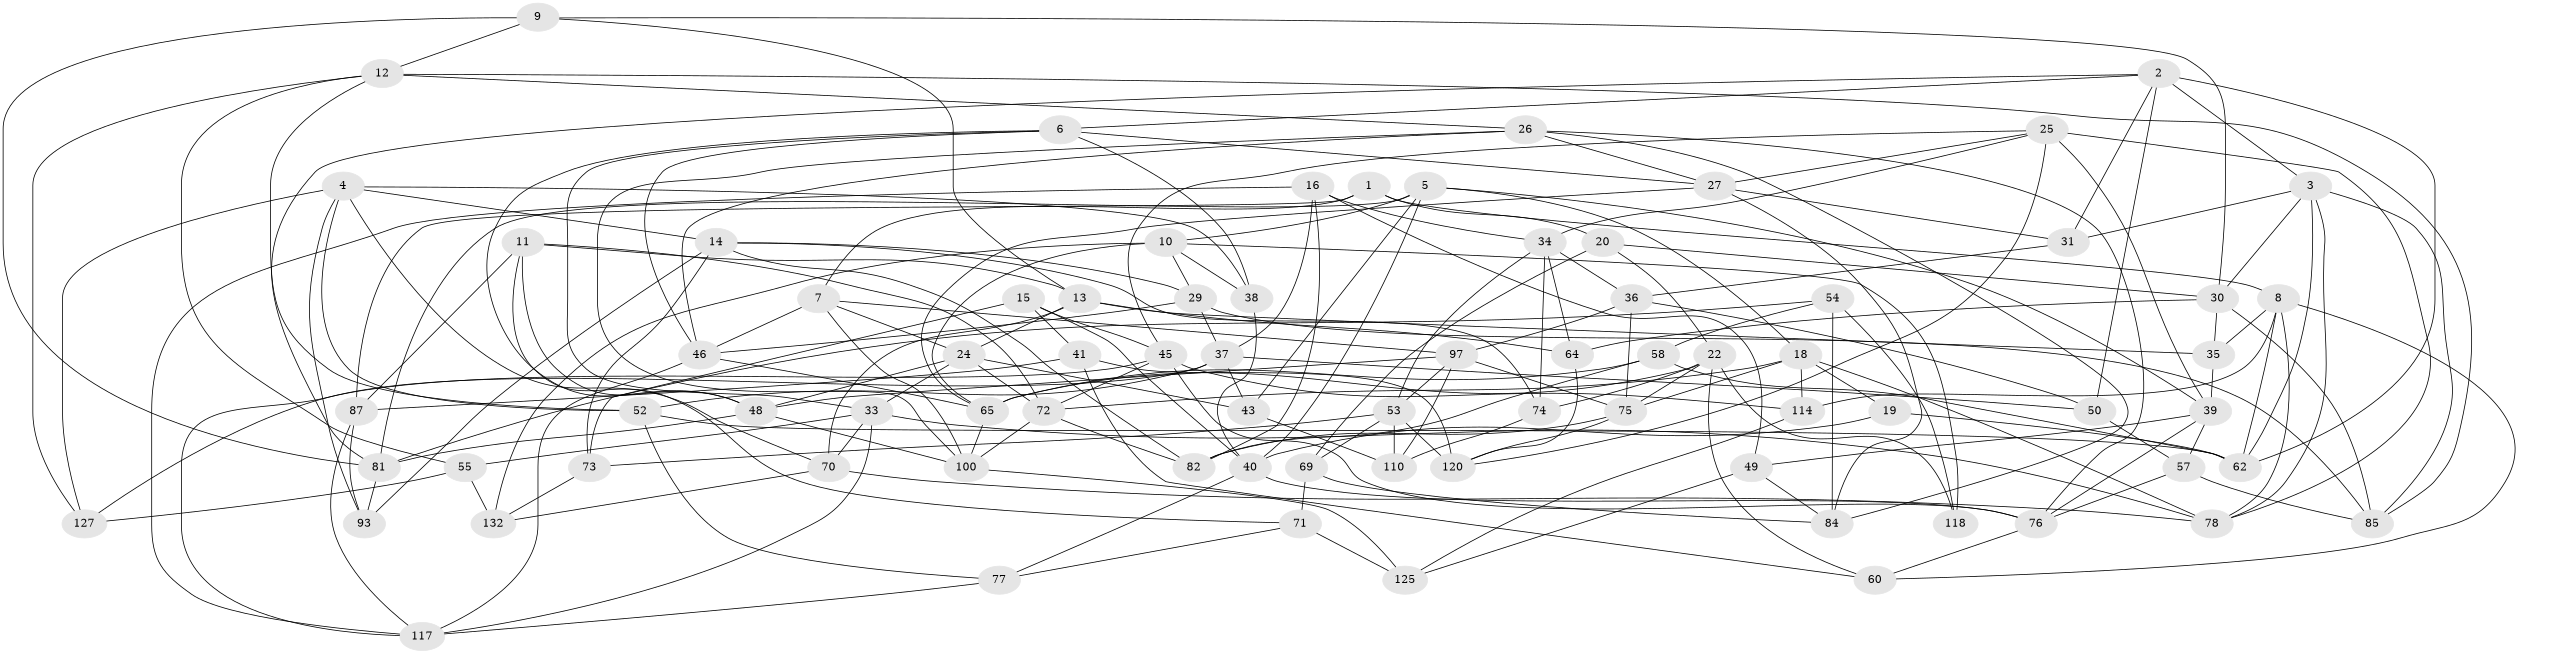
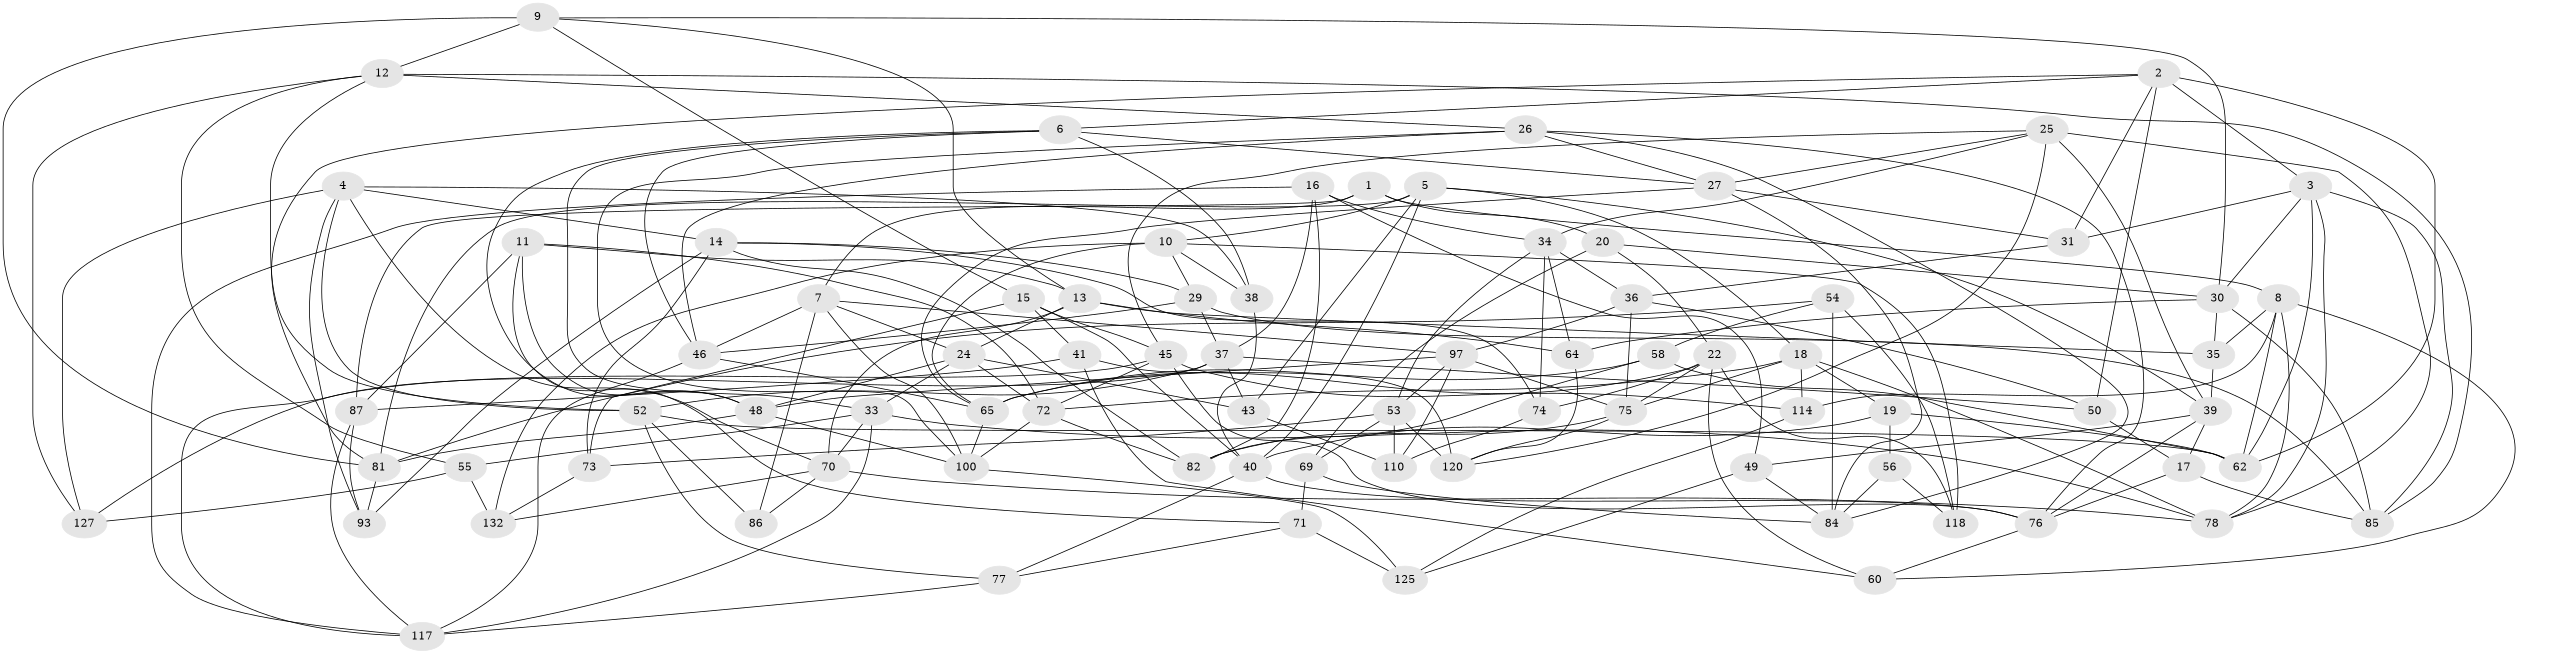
edge "9" -- "15": added
node "56": added
node "57": label "57" -> "17"
node "86": added
